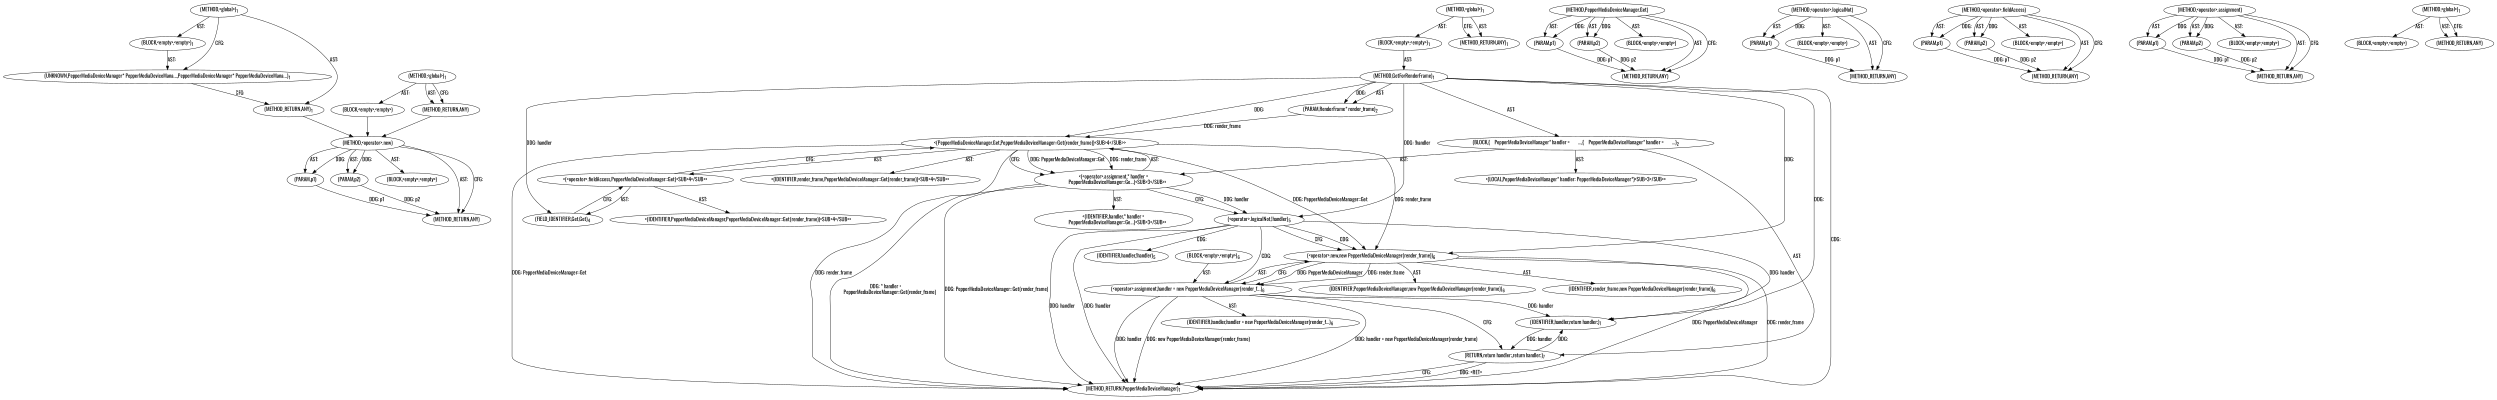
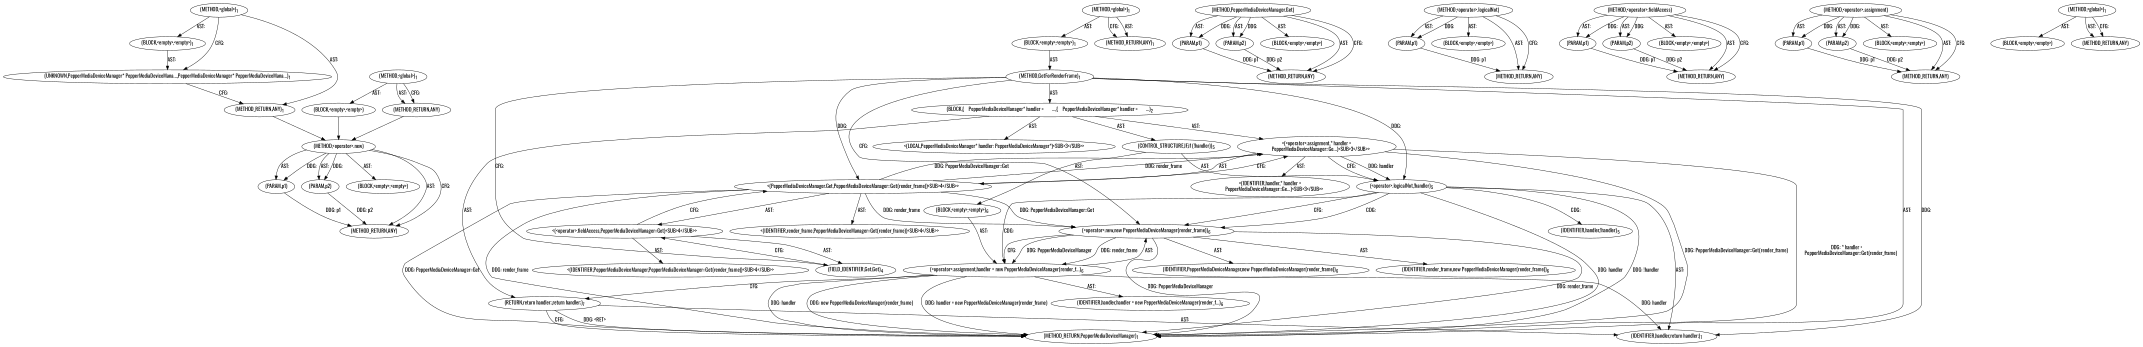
node "(PARAM,RenderFrame* render_frame)": removed
edge "(METHOD,GetForRenderFrame)" -> "(FIELD_IDENTIFIER,Get,Get)": label "DDG: handler" -> "CFG: "
edge "(METHOD,GetForRenderFrame)" -> "(<operator>.logicalNot,!handler)": label "DDG: !handler" -> "DDG: "
node "(CONTROL_STRUCTURE,IF,if (!handler))": added
edge "(METHOD,GetForRenderFrame)" -> "(<operator>.new,new PepperMediaDeviceManager(render_frame))": label "DDG: " -> "CFG: "
edge "(METHOD,GetForRenderFrame)" -> "(METHOD_RETURN,PepperMediaDeviceManager)": label "CDG: " -> "AST: "
edge "(<operator>.logicalNot,!handler)" -> "(IDENTIFIER,handler,return handler;)": label "DDG: handler" -> "AST: "
edge "(IDENTIFIER,handler,return handler;)" -> "(RETURN,return handler;,return handler;)": removed, label "DDG: handler"
edge "(RETURN,return handler;,return handler;)" -> "(IDENTIFIER,handler,return handler;)": label "DDG: " -> "AST: "
